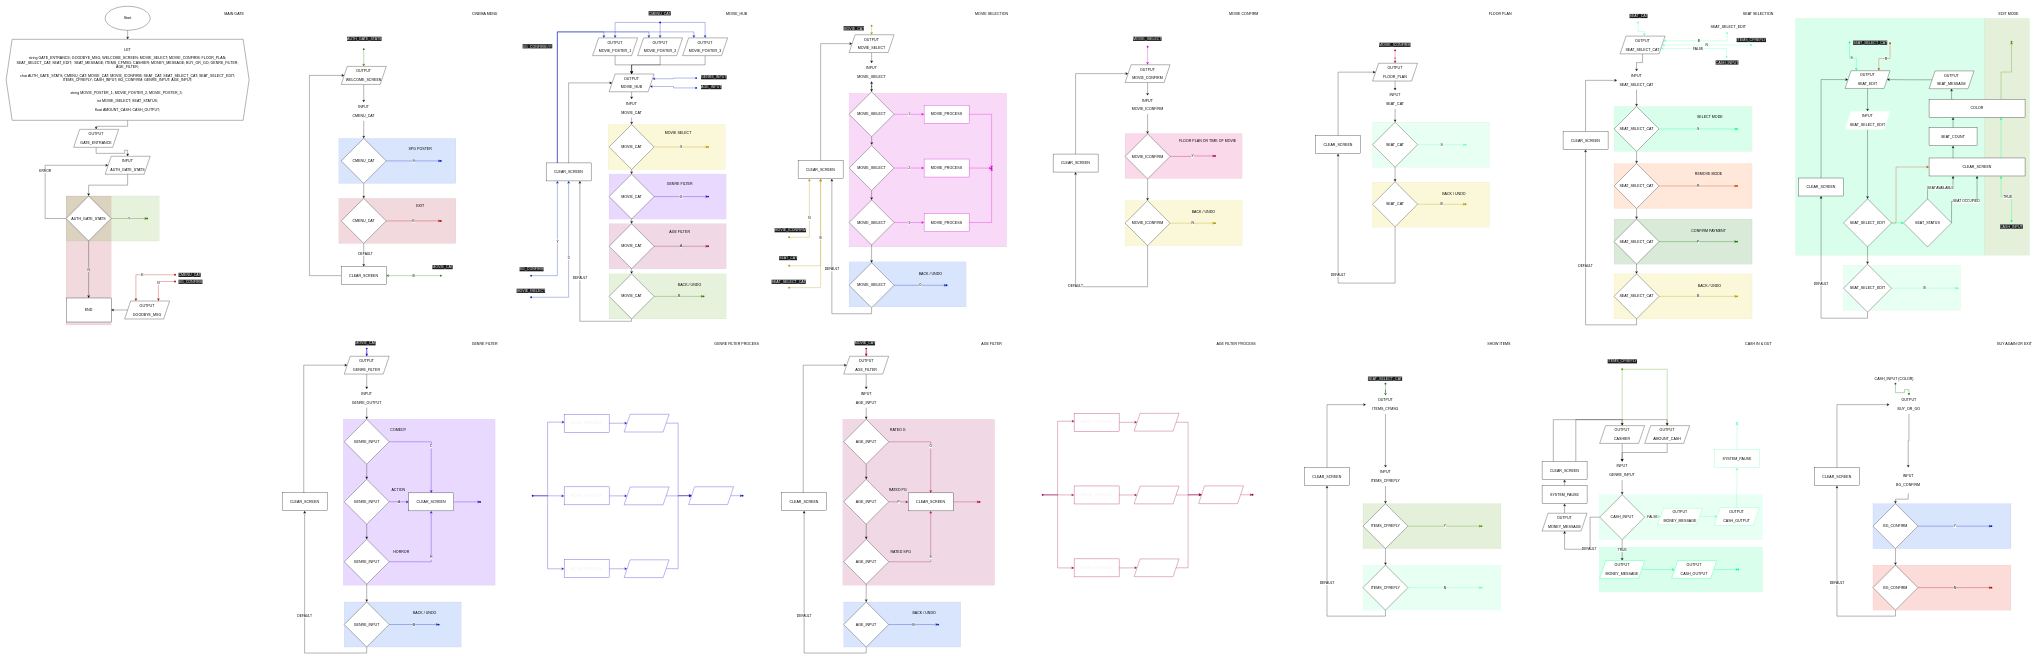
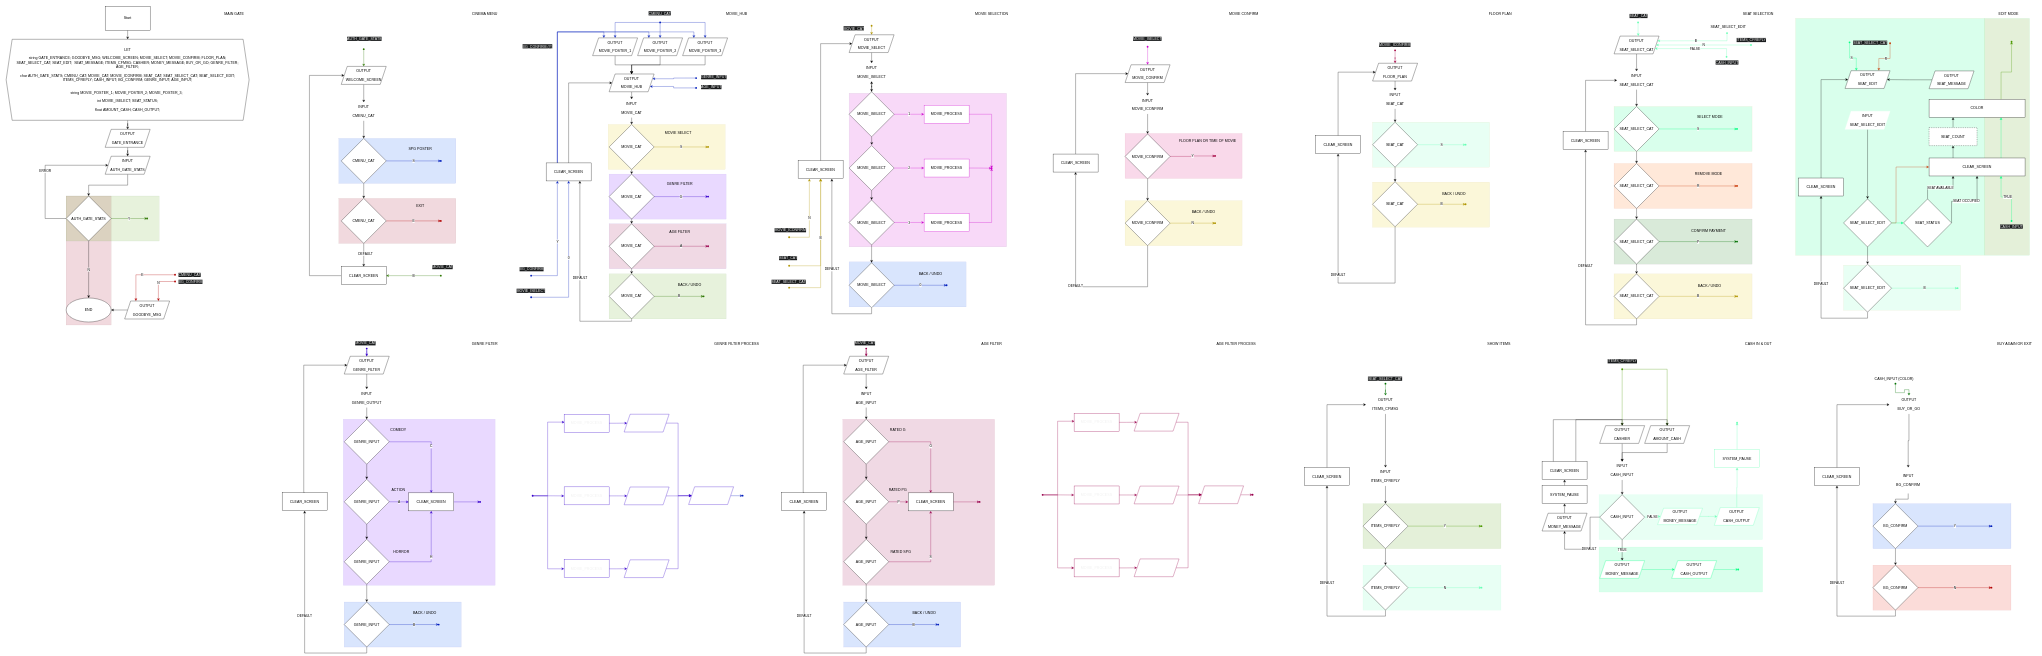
node "Start": shape ellipse -> rectangle
node "OUTPUT SEAT_SELECT_CAT": moved (1643, 45) -> (1637, 45)
edge "COLOR" -> "OUTPUT SEAT_MESSAGE": removed
edge "OUTPUT SEAT_EDIT" -> "INPUT SEAT_SELECT_EDIT": removed
node "SEAT_COUNT": style solid -> dashed
node "OUTPUT GATE_ENTRANCE": moved (96, 138) -> (128, 138)
node "END": shape rectangle -> ellipse
node "INPUT GENRE_INPUT": label "INPUT GENRE_INPUT" -> "INPUT CASH_INPUT"
